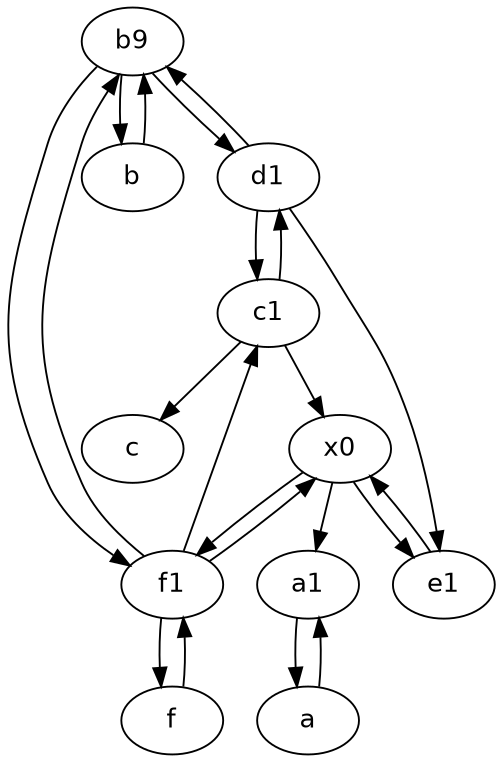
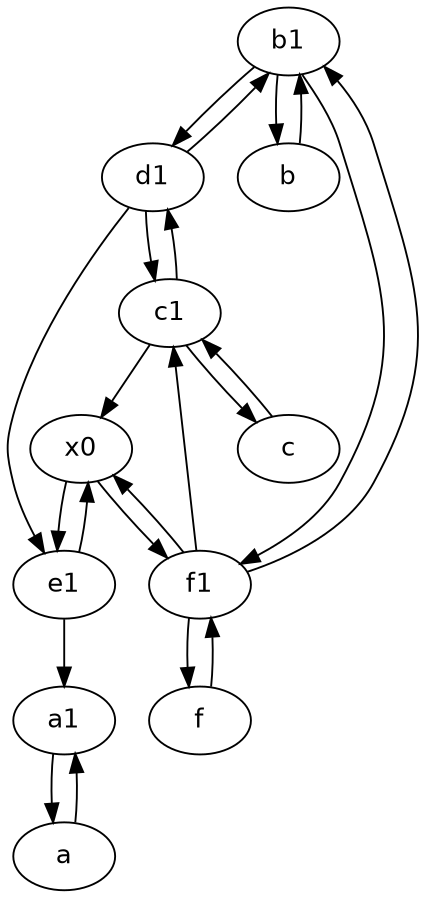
node "b9": label "b9" -> "b1"
edge "c" -> "c1": added
edge "x0" -> "a1": now "e1" -> "a1"
